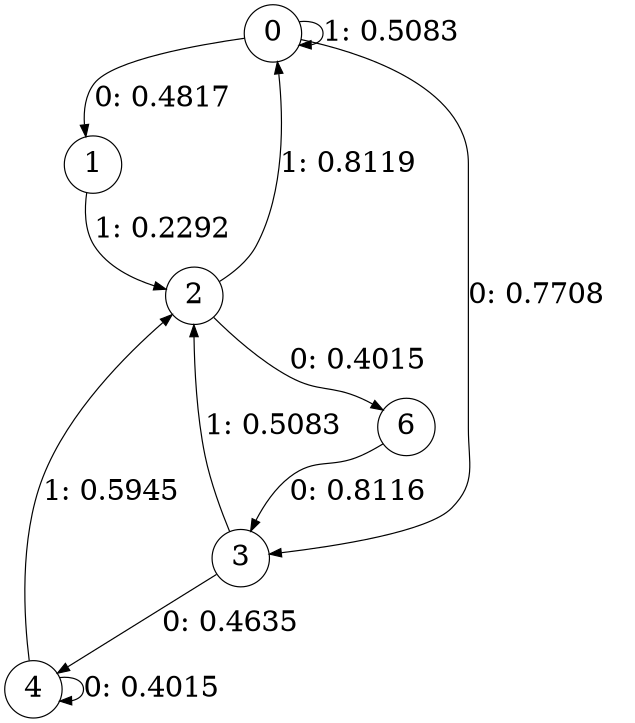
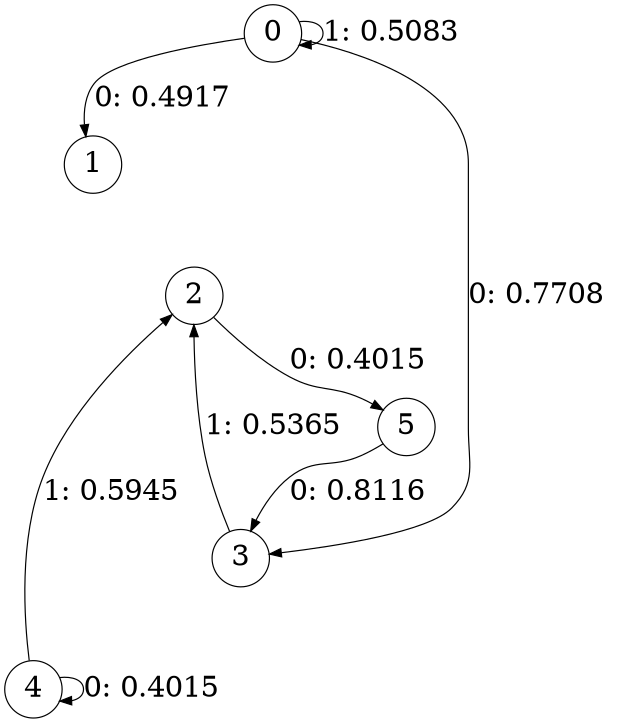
edge "0" -> "1": label "0: 0.4817   " -> "0: 0.4917   "
edge "2" -> "0": removed, label "1: 0.8119"
edge "1" -> "2": removed, label "1: 0.2292"
edge "3" -> "2": label "1: 0.5083   " -> "1: 0.5365   "
node "6": label "6" -> "5"
edge "3" -> "4": removed, label "0: 0.4635"
